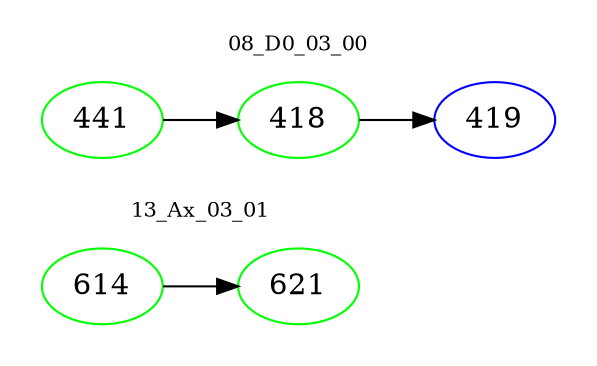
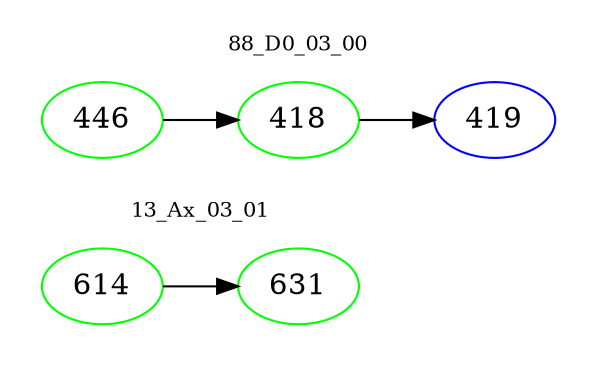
cluster "08_D0_03_00": label "08_D0_03_00" -> "88_D0_03_00"
node "441": label "441" -> "446"
node "621": label "621" -> "631"
